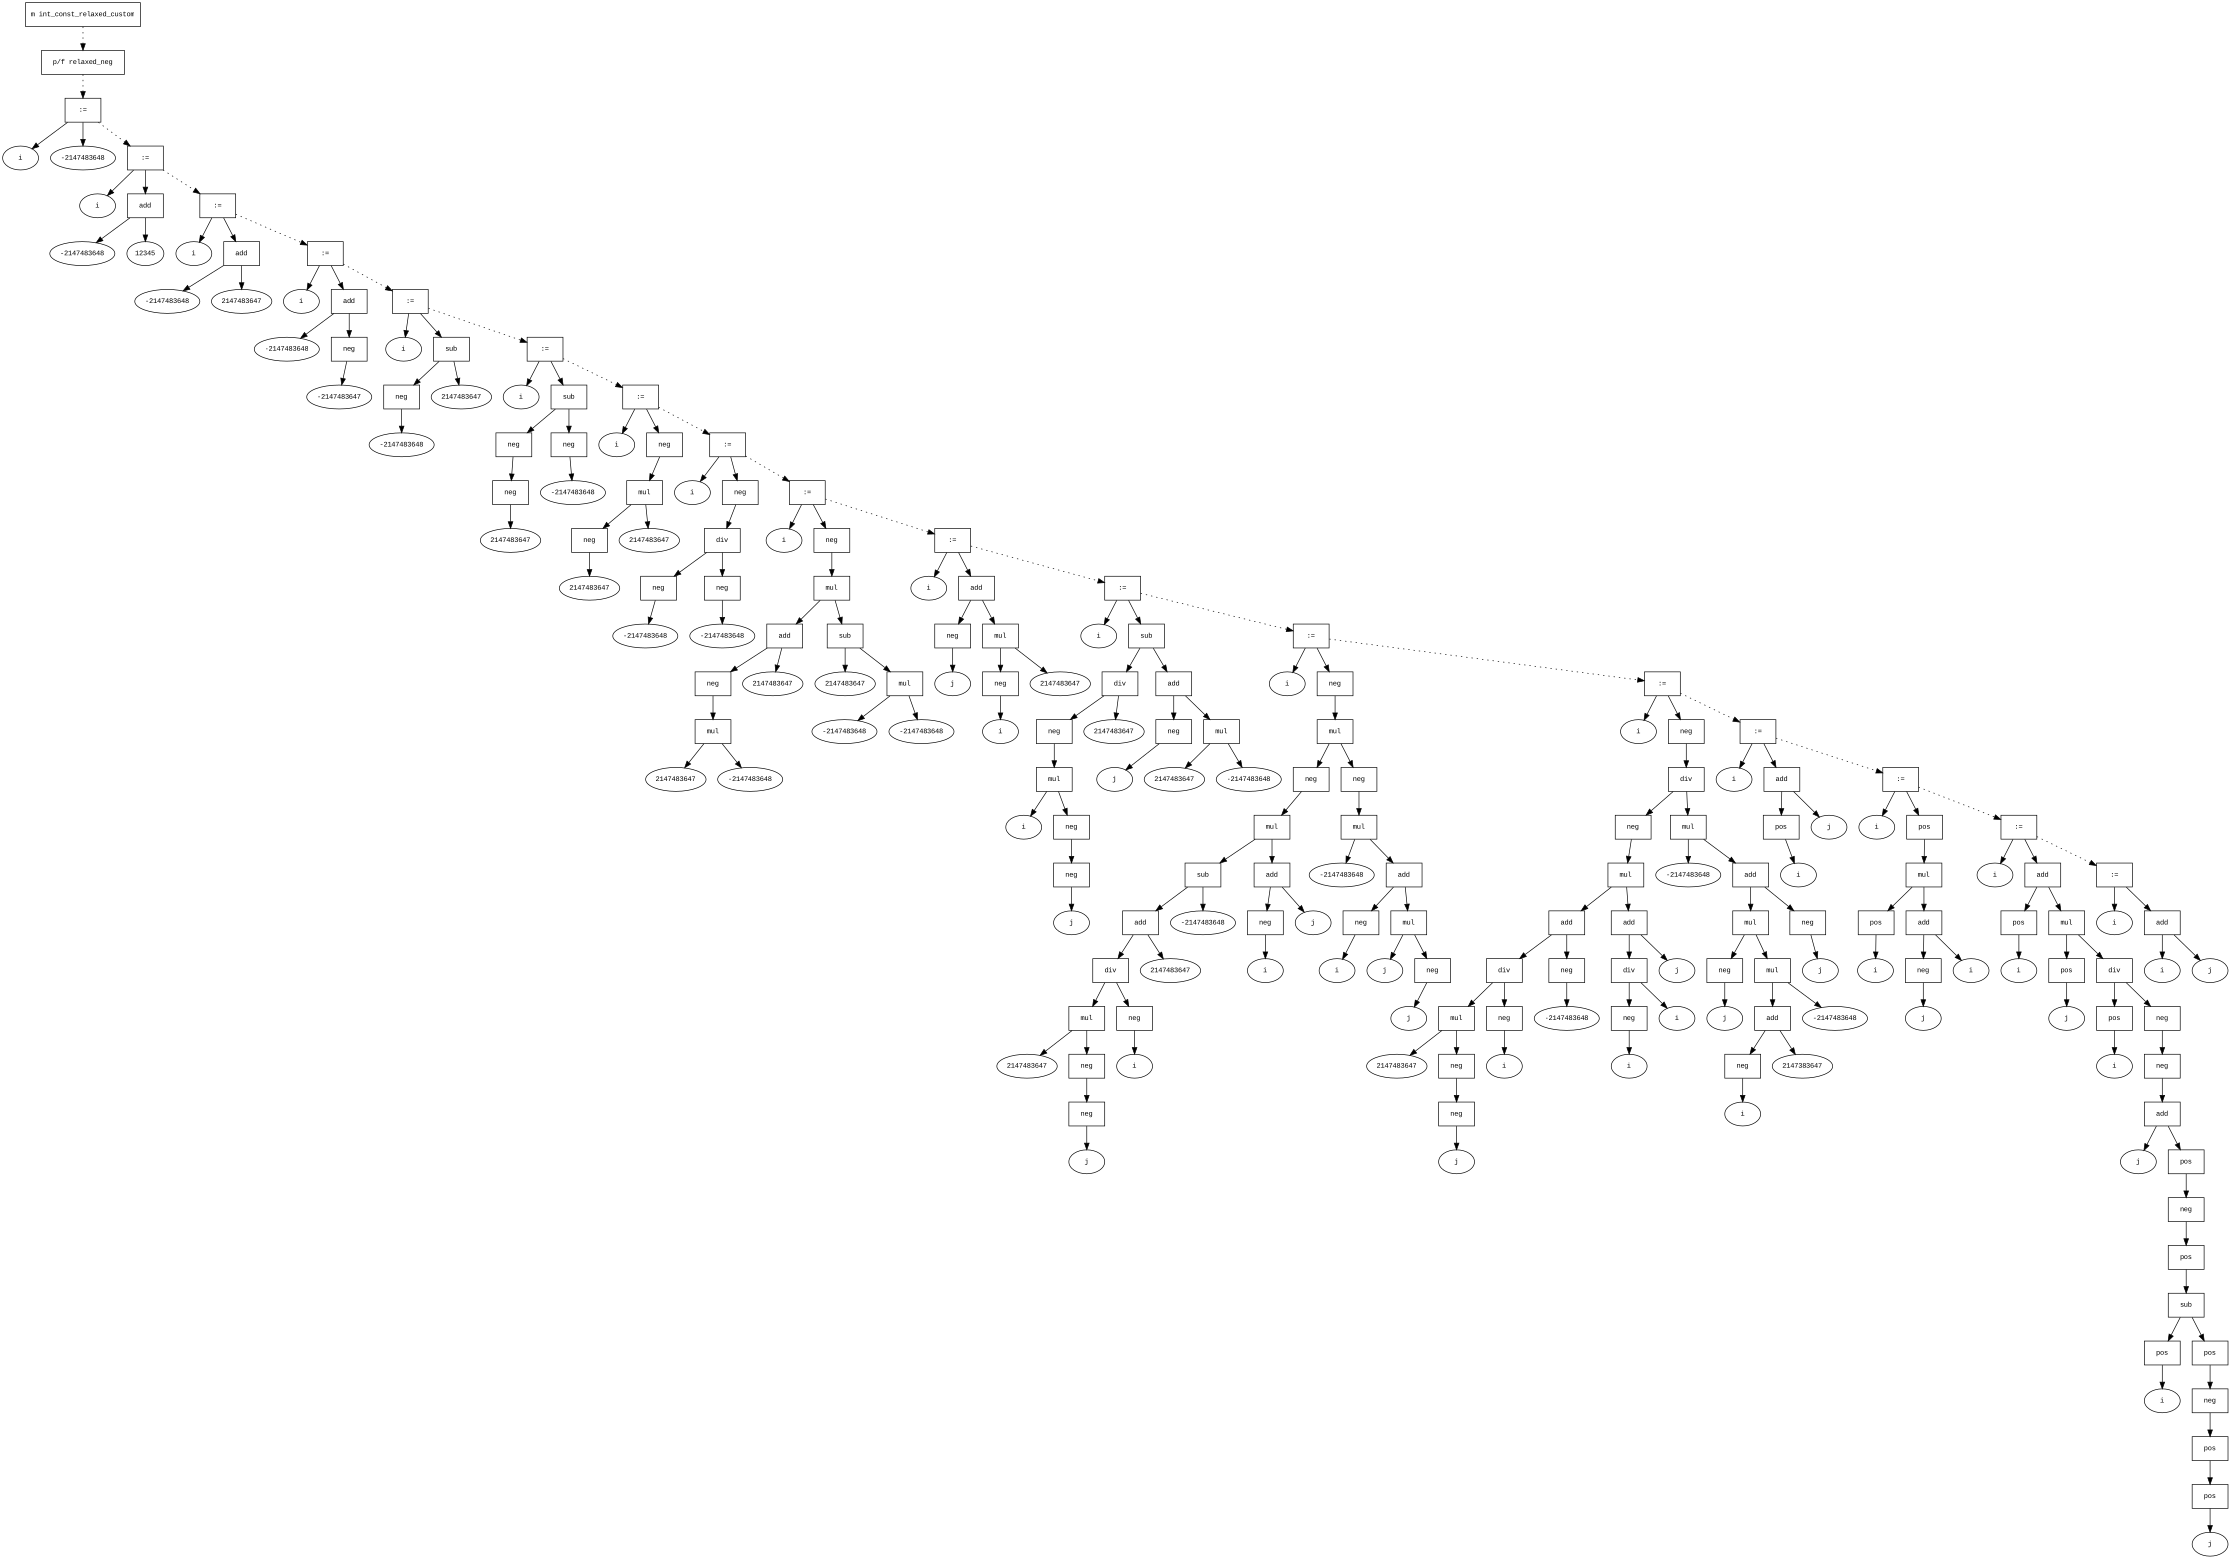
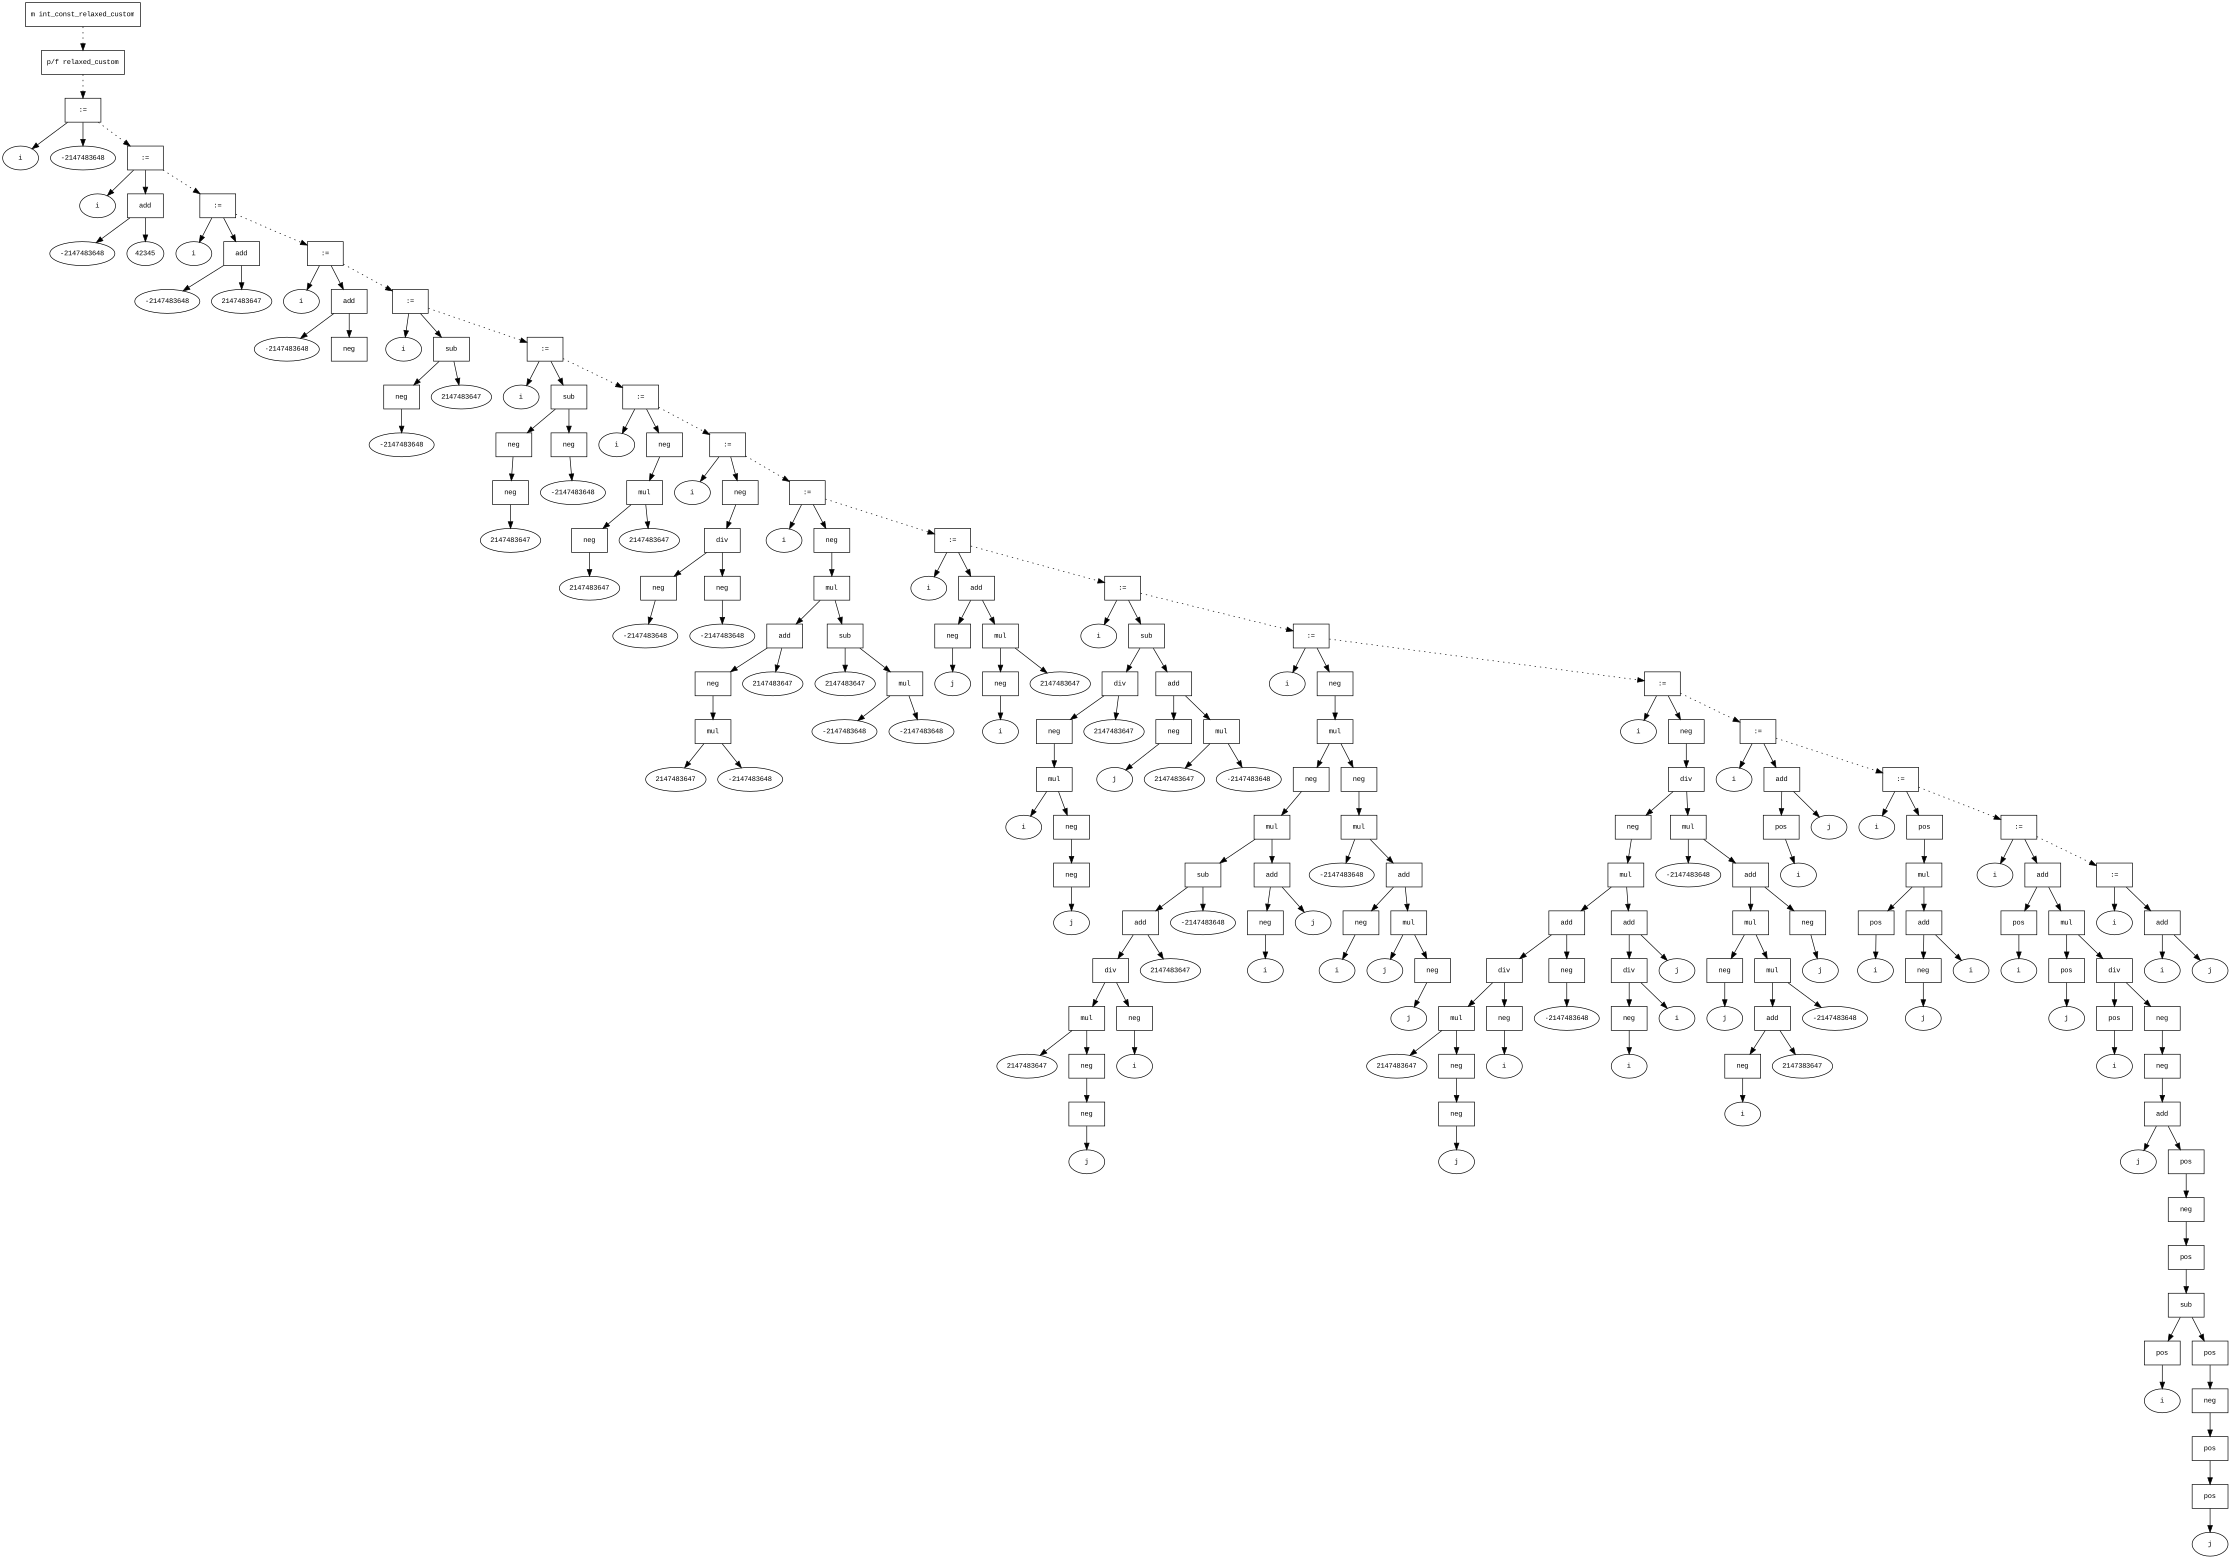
node "p/f relaxed_neg": label "p/f relaxed_neg" -> "p/f relaxed_custom"
node "12345": label "12345" -> "42345"
node "-2147483647": removed
